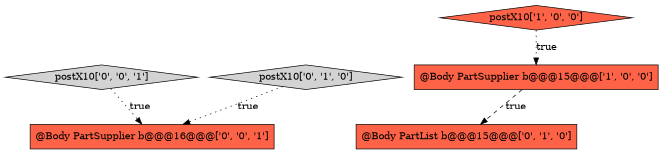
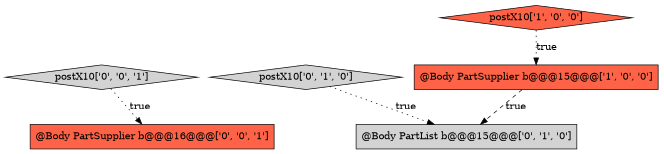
edge "postX10['0', '1', '0']" -> "@Body PartSupplier b@@@16@@@['0', '0', '1']": now "postX10['0', '1', '0']" -> "@Body PartList b@@@15@@@['0', '1', '0']"
node "@Body PartList b@@@15@@@['0', '1', '0']": fillcolor tomato -> lightgray
